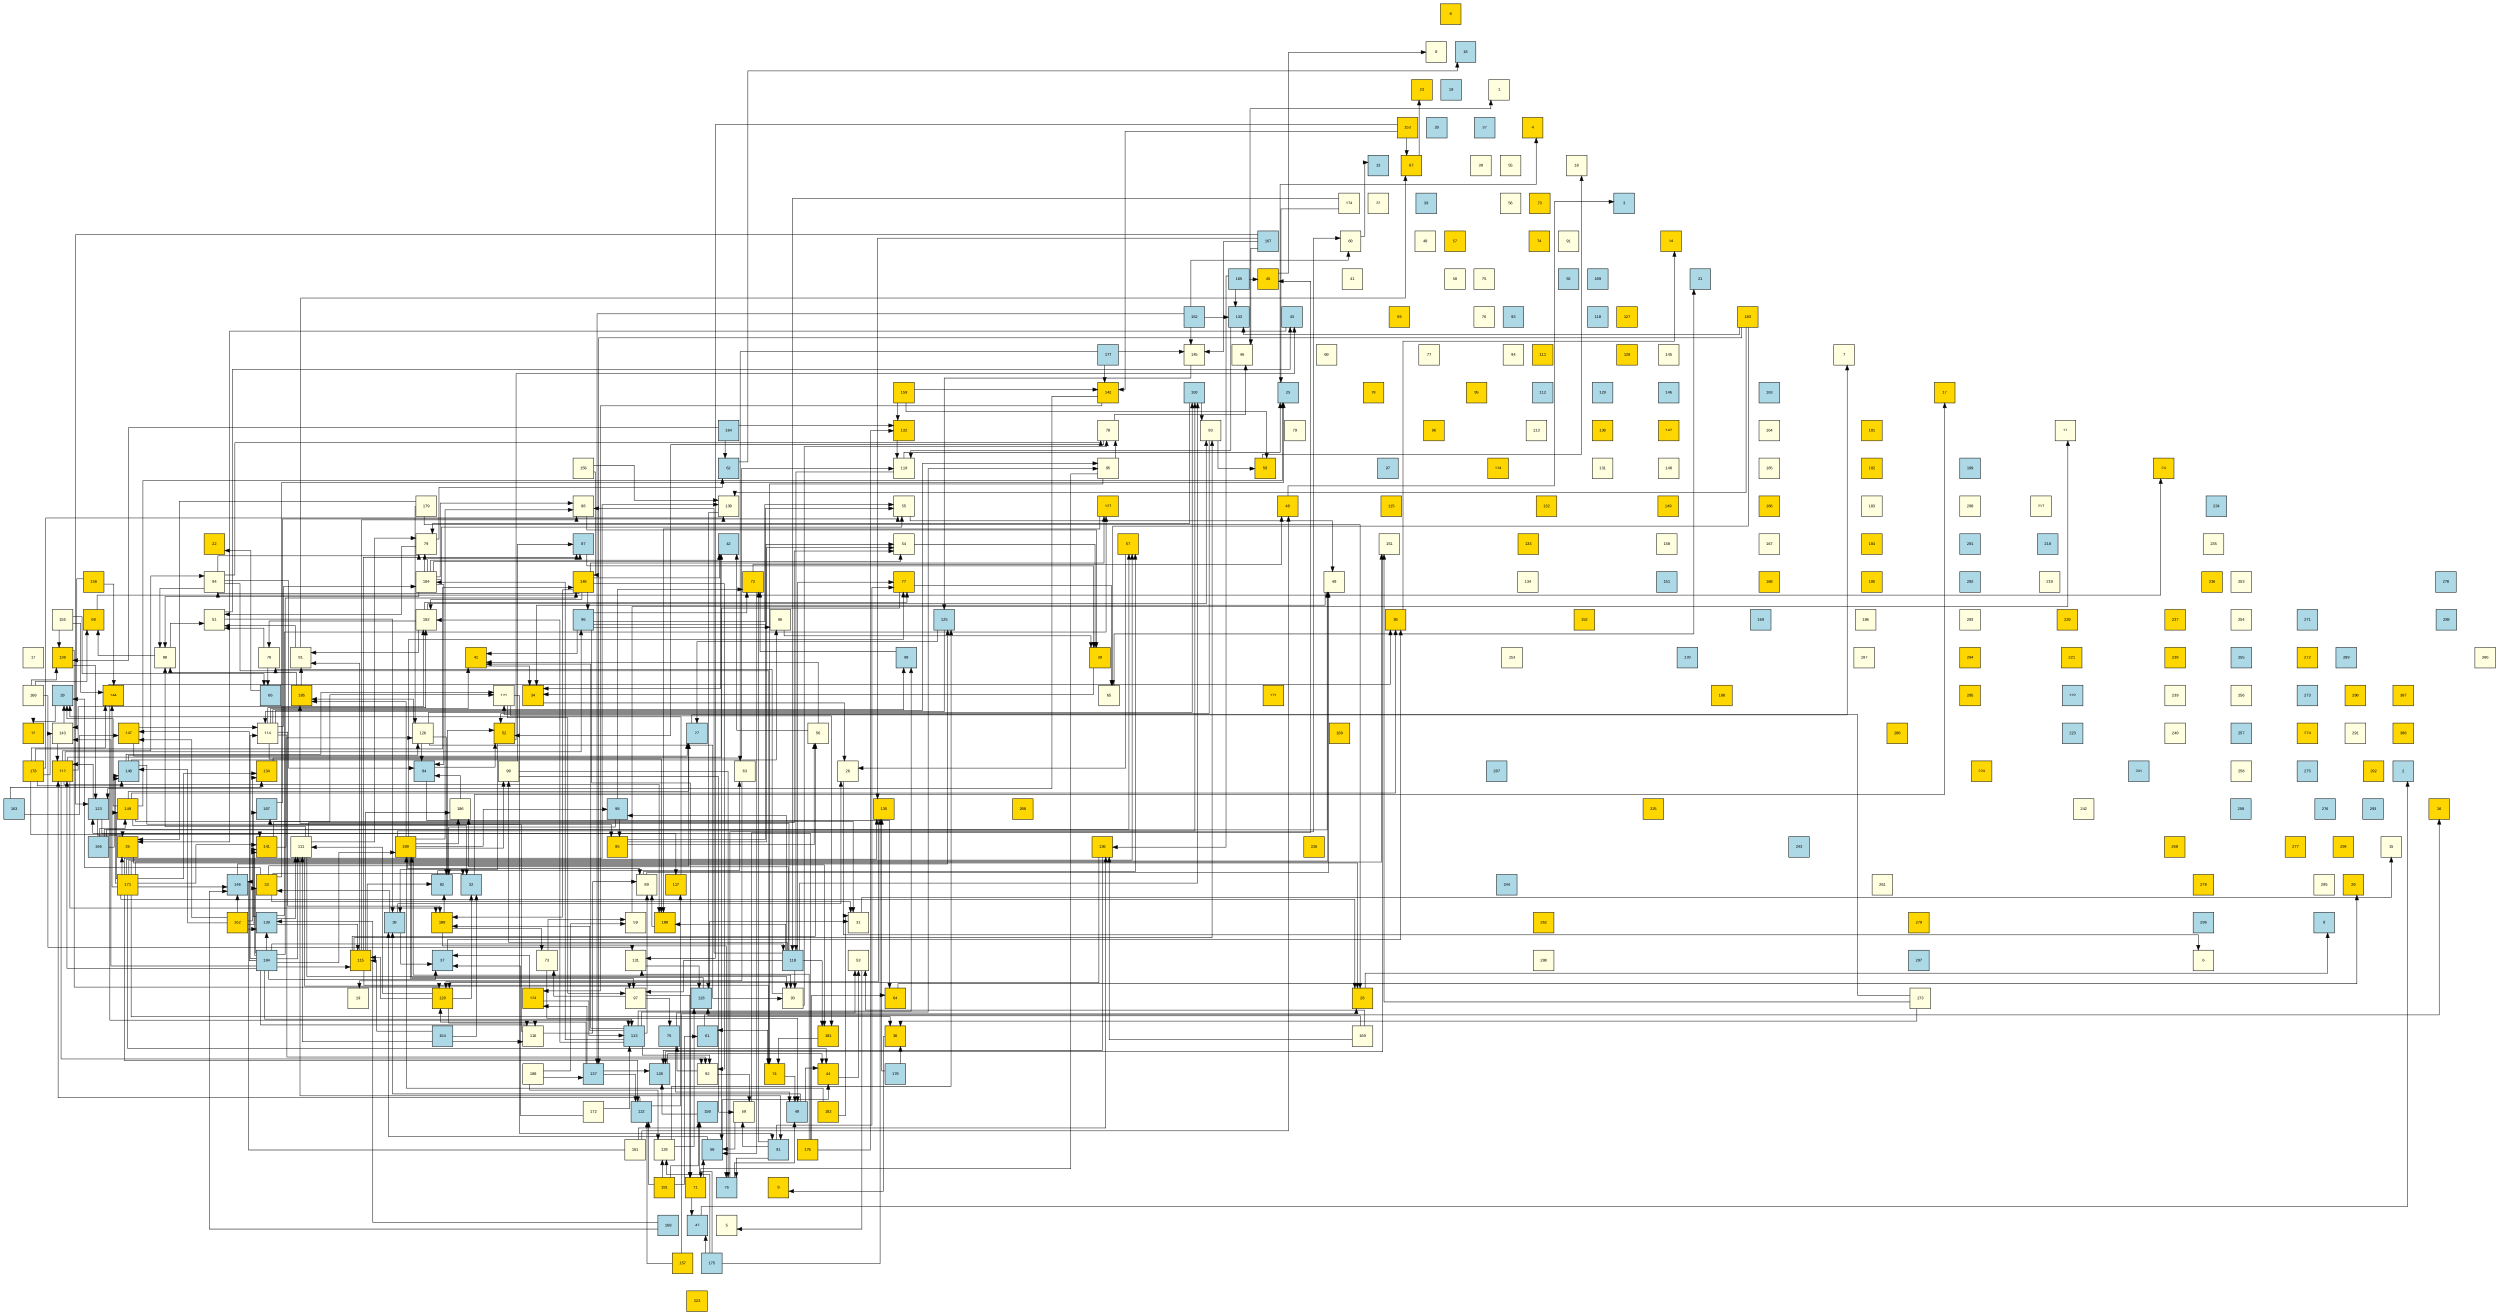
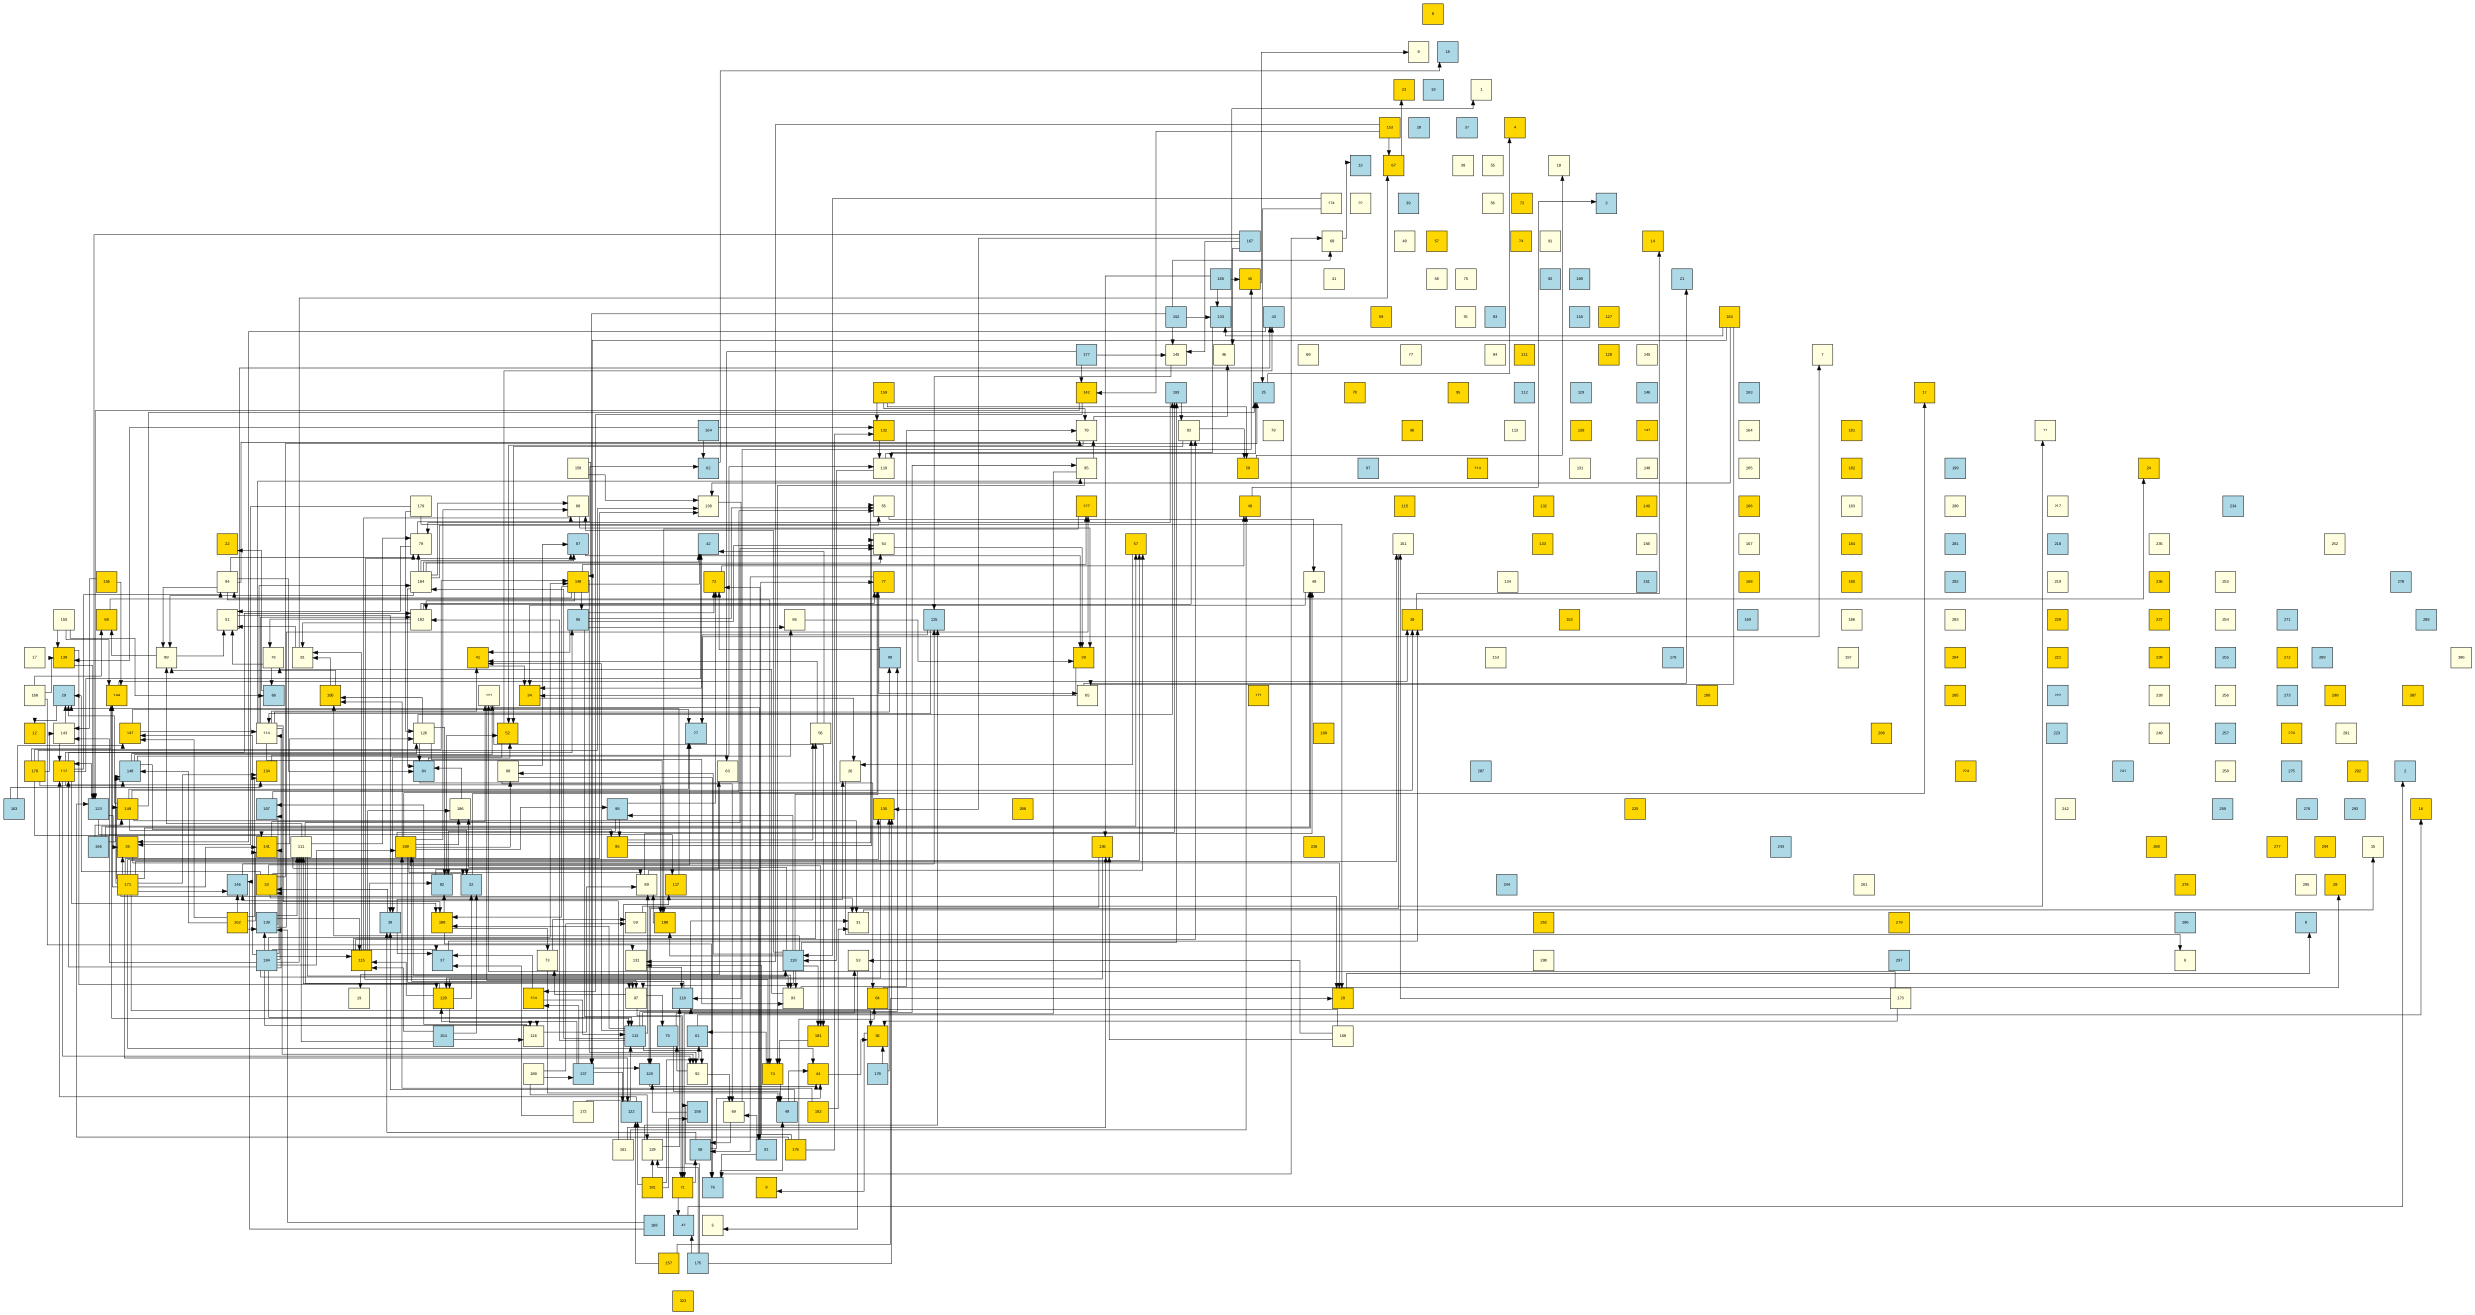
edge "159" -> "142": now "159" -> "70"
node "252": added
node "308": removed
edge "72" -> "50": removed
edge "44" -> "53": now "44" -> "36"
